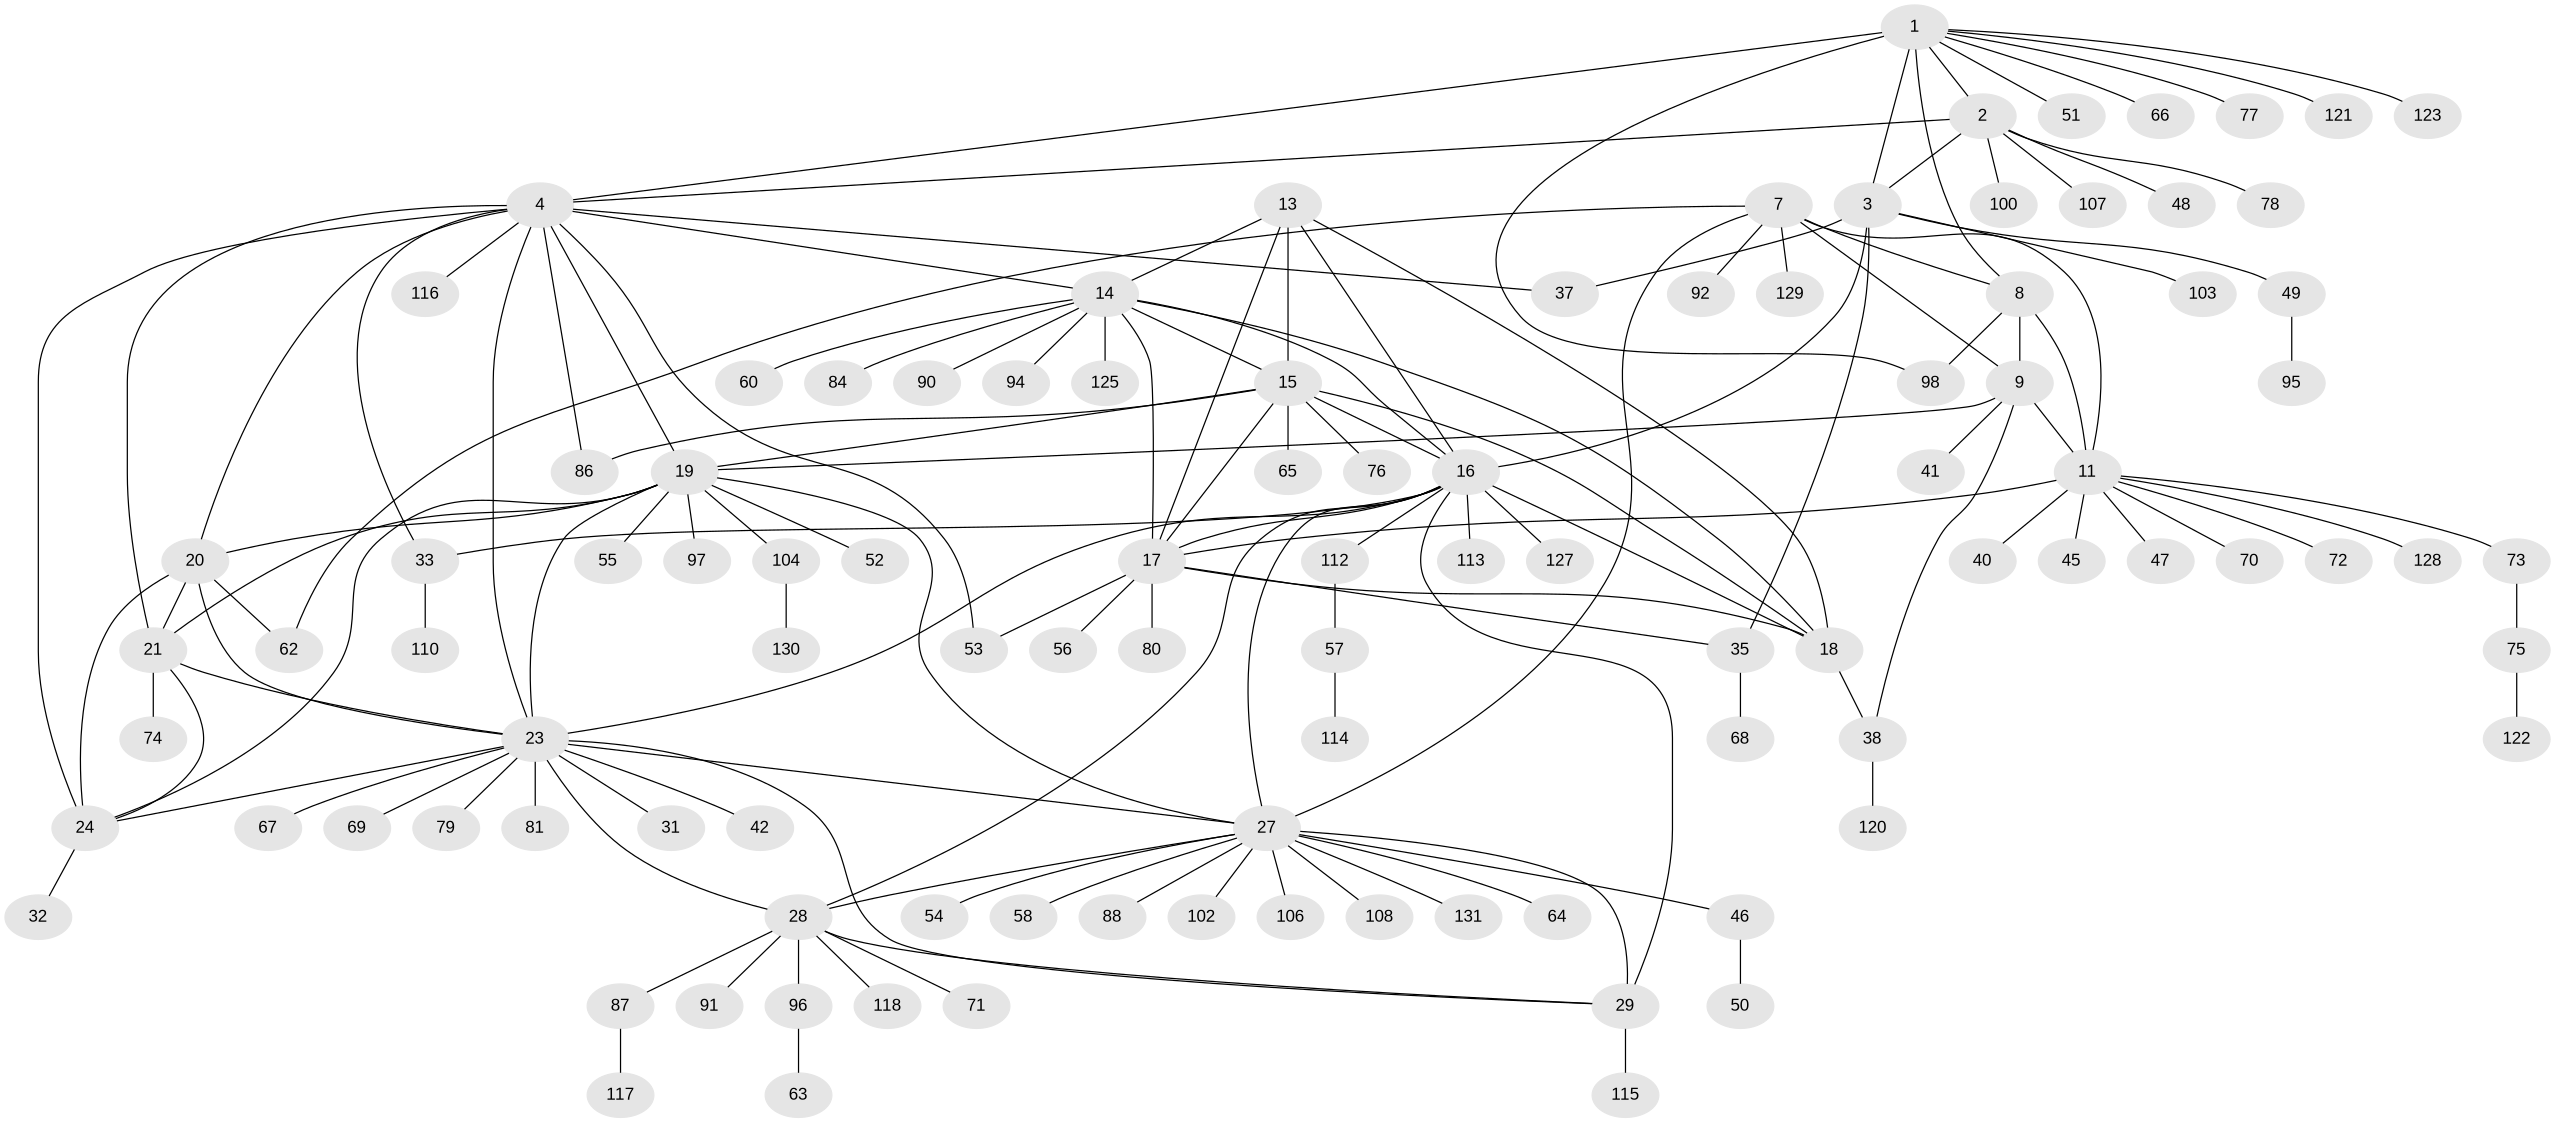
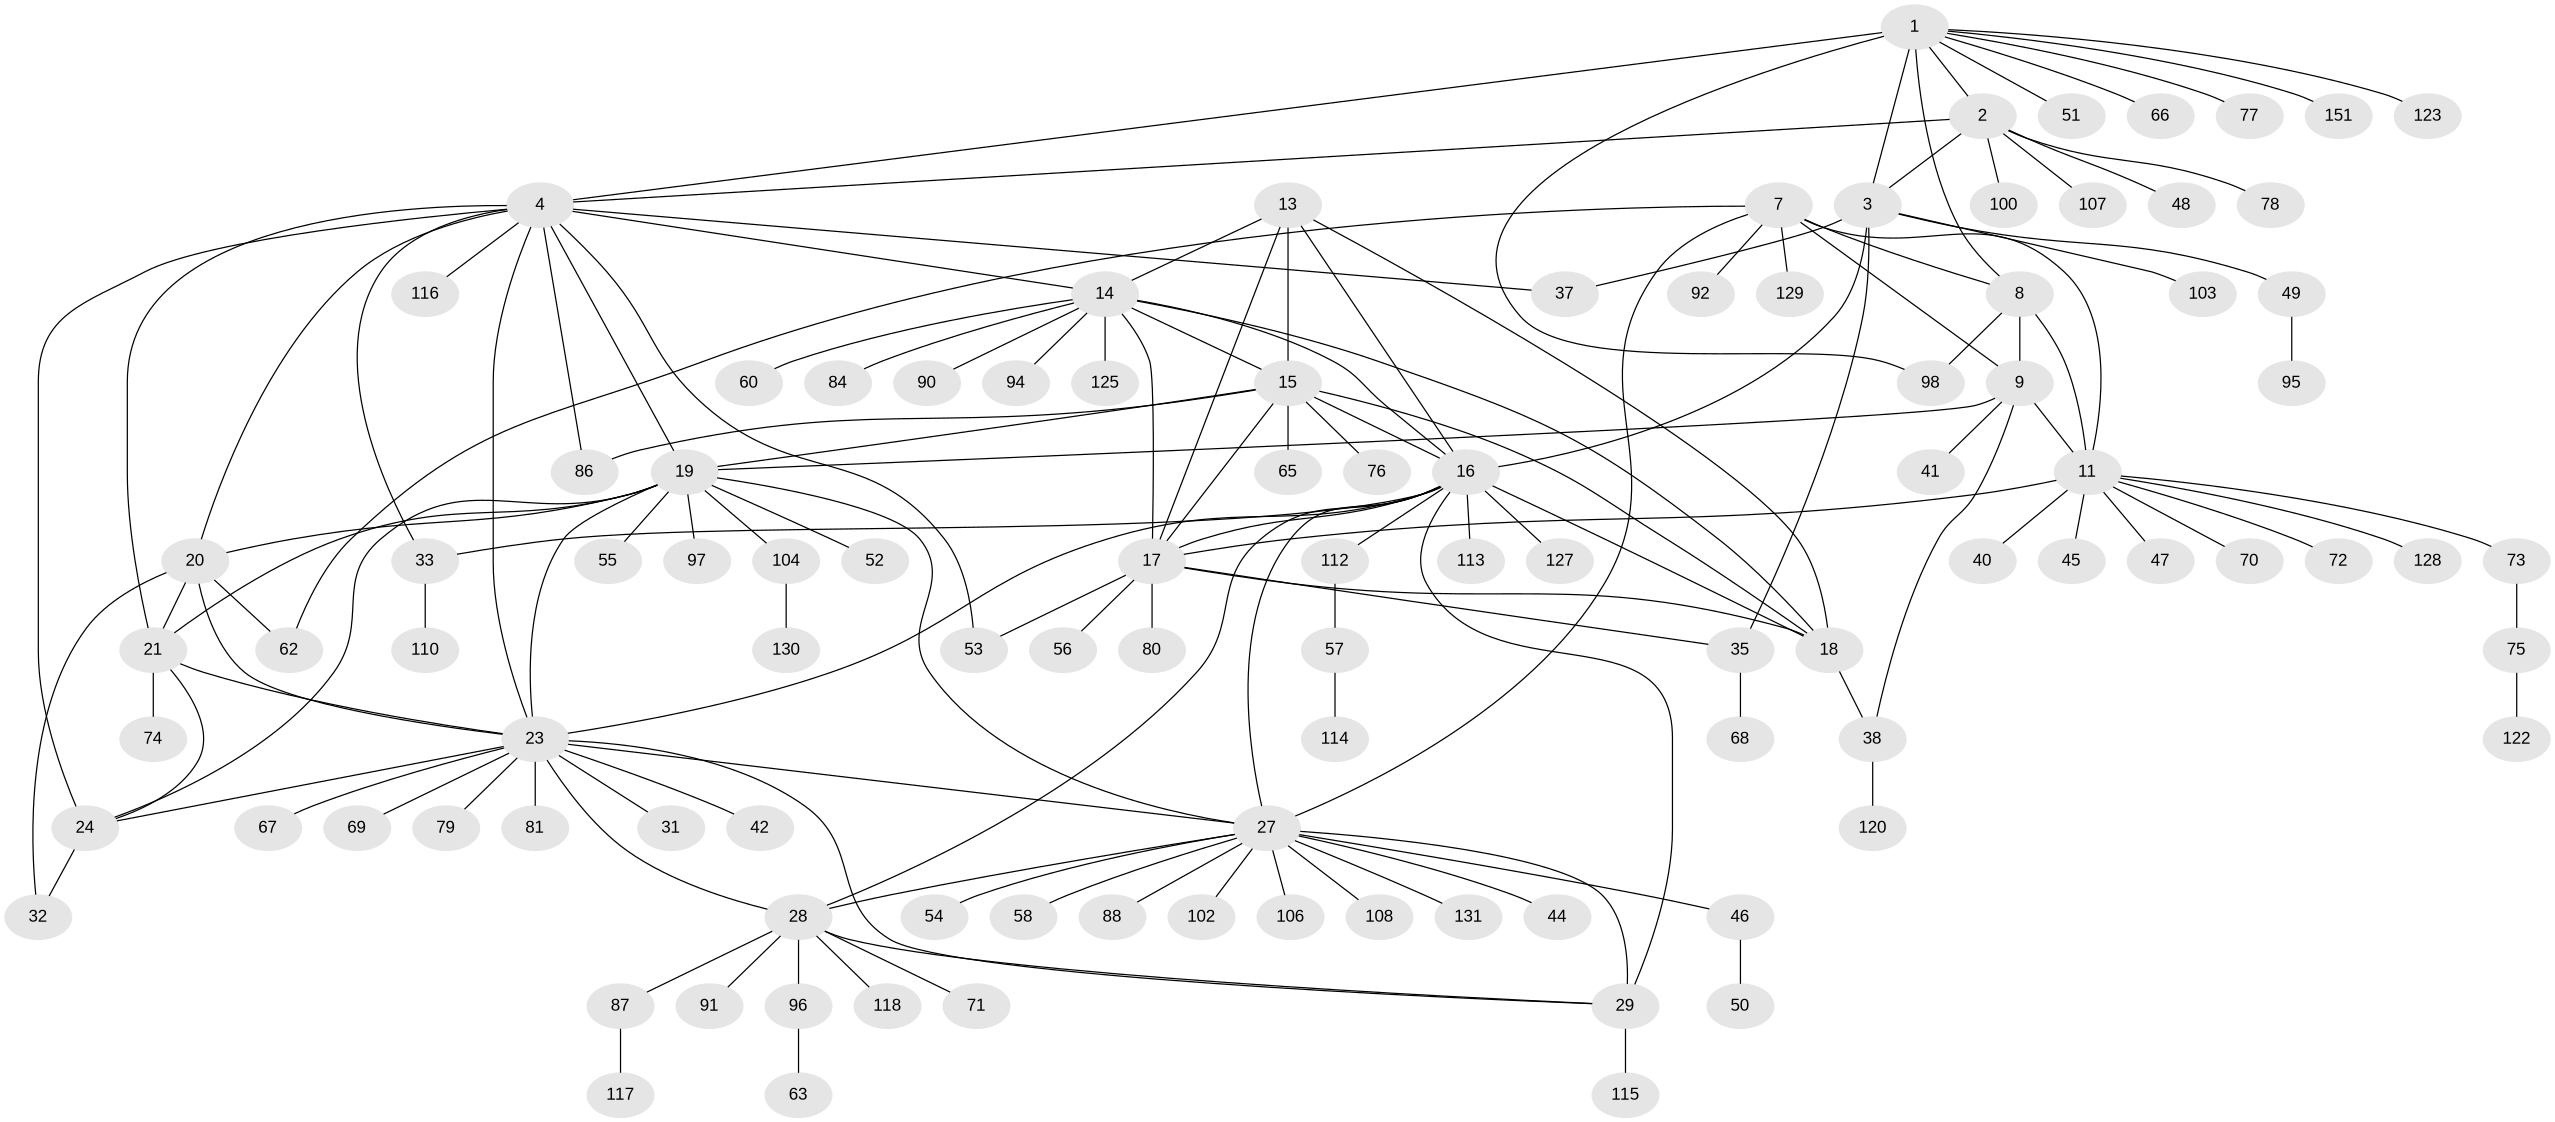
node "121": label "121" -> "151"
edge "20" -- "24": now "20" -- "32"
node "64": label "64" -> "44"
